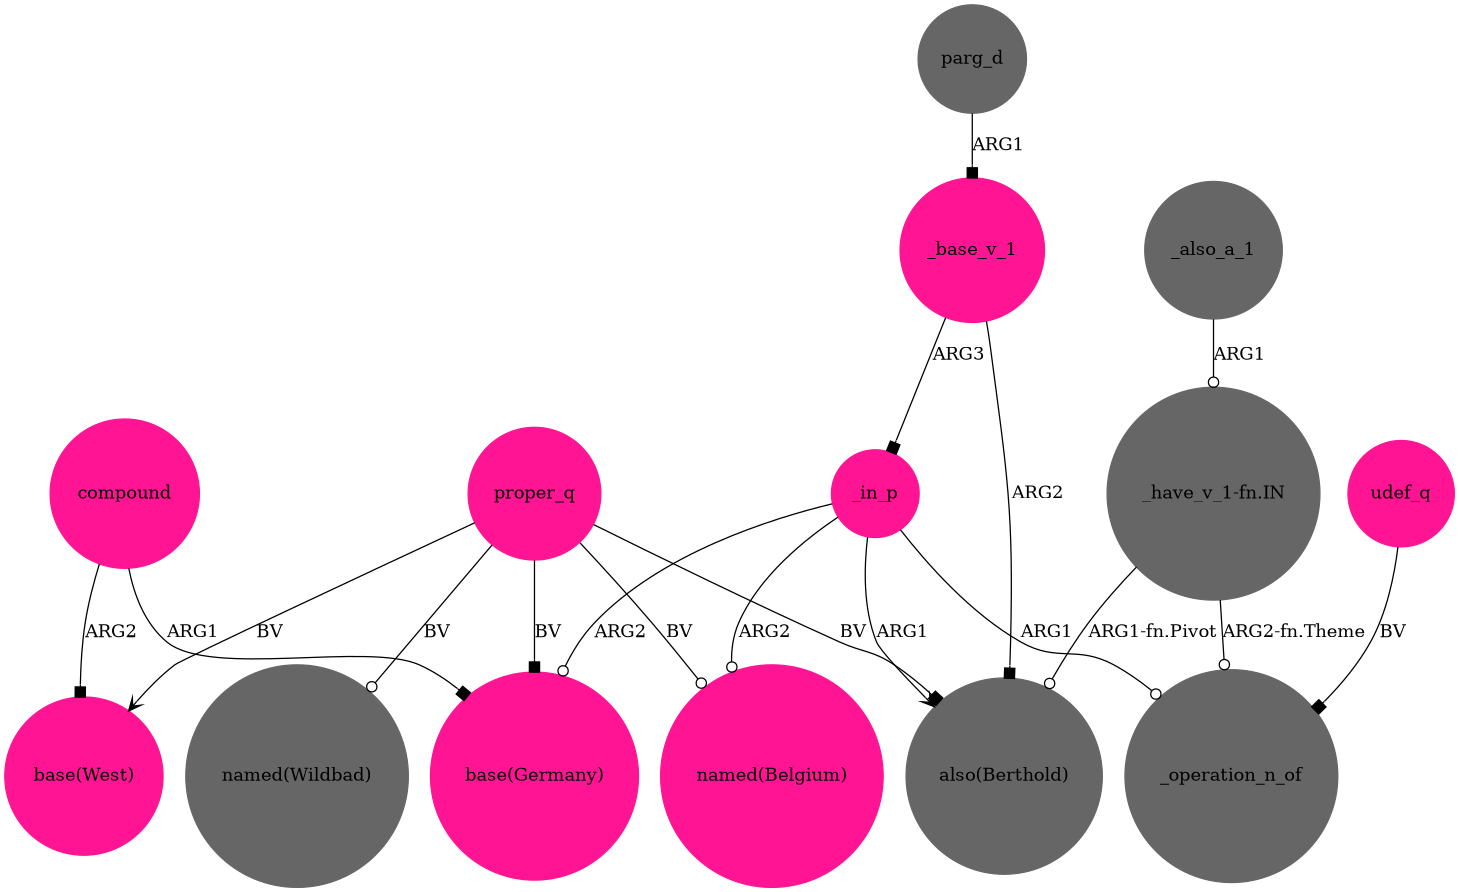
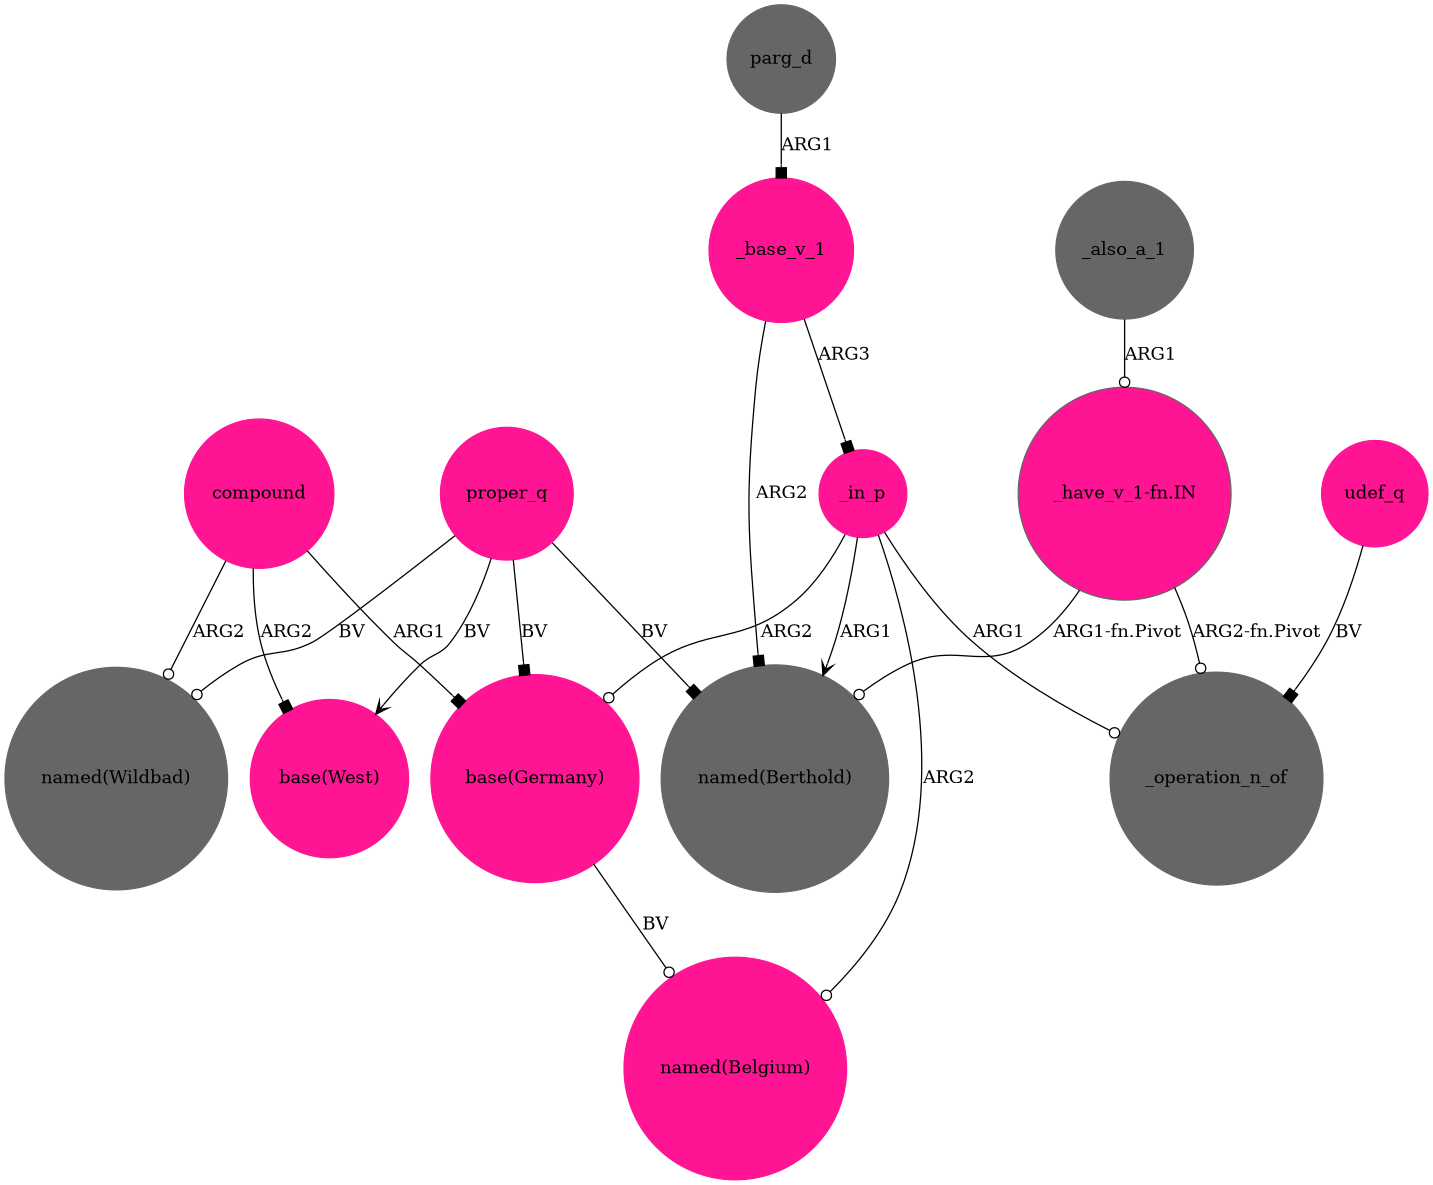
node "_have_v_1-fn.IN": fillcolor gray40 -> deeppink
edge "proper_q" -> "named(Belgium)": now "base(Germany)" -> "named(Belgium)"
edge "compound" -> "named(Wildbad)": added, label "ARG2"
edge "_have_v_1-fn.IN" -> "_operation_n_of": label "ARG2-fn.Theme" -> "ARG2-fn.Pivot"
node "also(Berthold)": label "also(Berthold)" -> "named(Berthold)"
